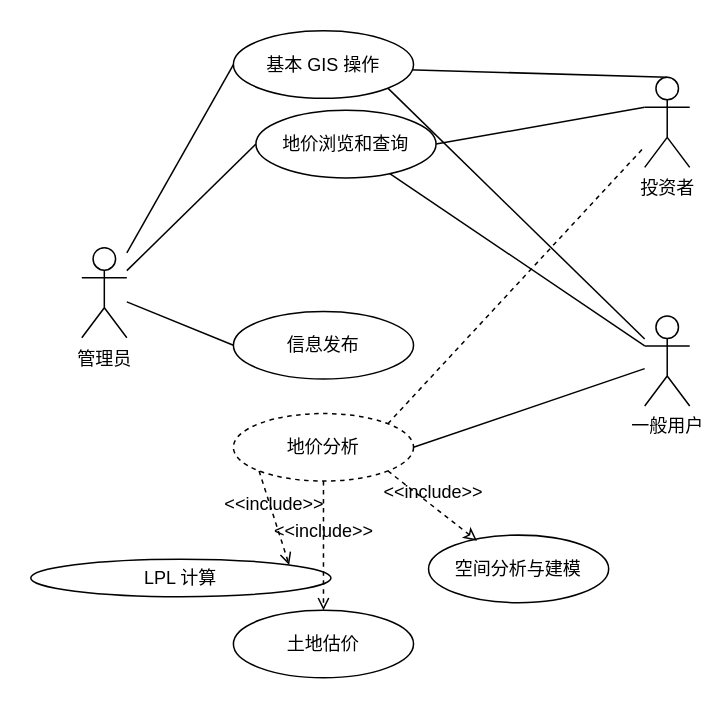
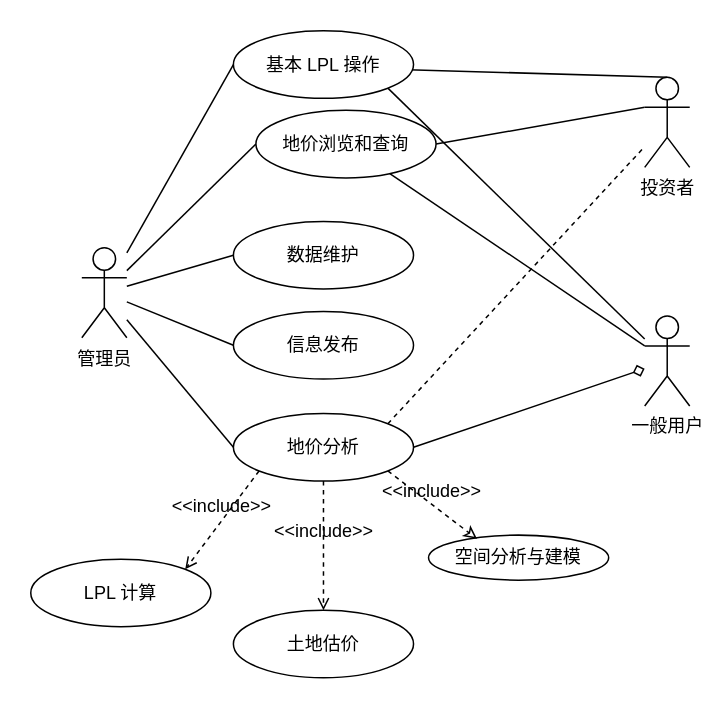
node "基本 GIS 操作": label "基本 GIS 操作" -> "基本 LPL 操作"
node "数据维护": added
edge "数据维护" -- "管理员": added
edge "一般用户" -- "地价分析": arrowhead none -> diamond
edge "管理员" -- "地价分析": added
node "地价分析": style dashed -> solid
node "空间分析与建模": size 180x68 -> 180x45
node "LPL 计算": size 300x38 -> 180x68
